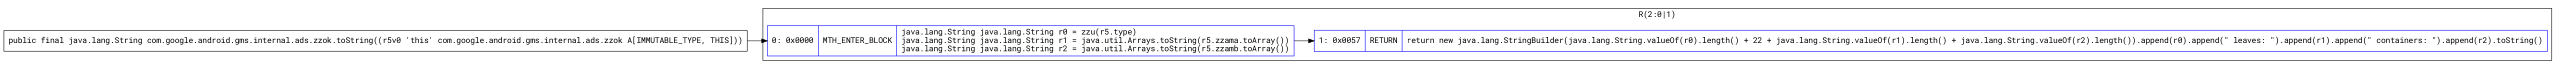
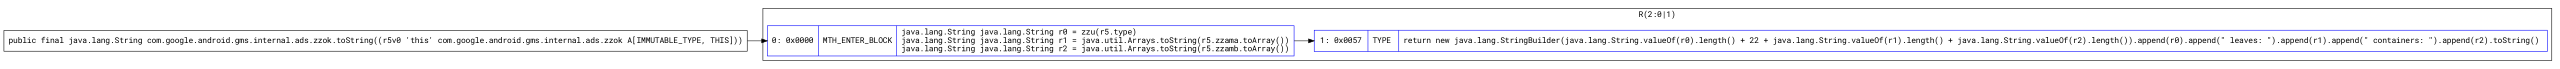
node "1: 0x0057": text "RETURN" -> "TYPE"
